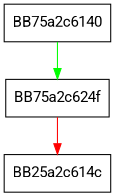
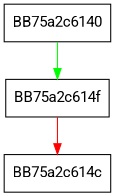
node "BB75a2c624f": label "BB75a2c624f" -> "BB75a2c614f"
node "BB25a2c614c": label "BB25a2c614c" -> "BB75a2c614c"
